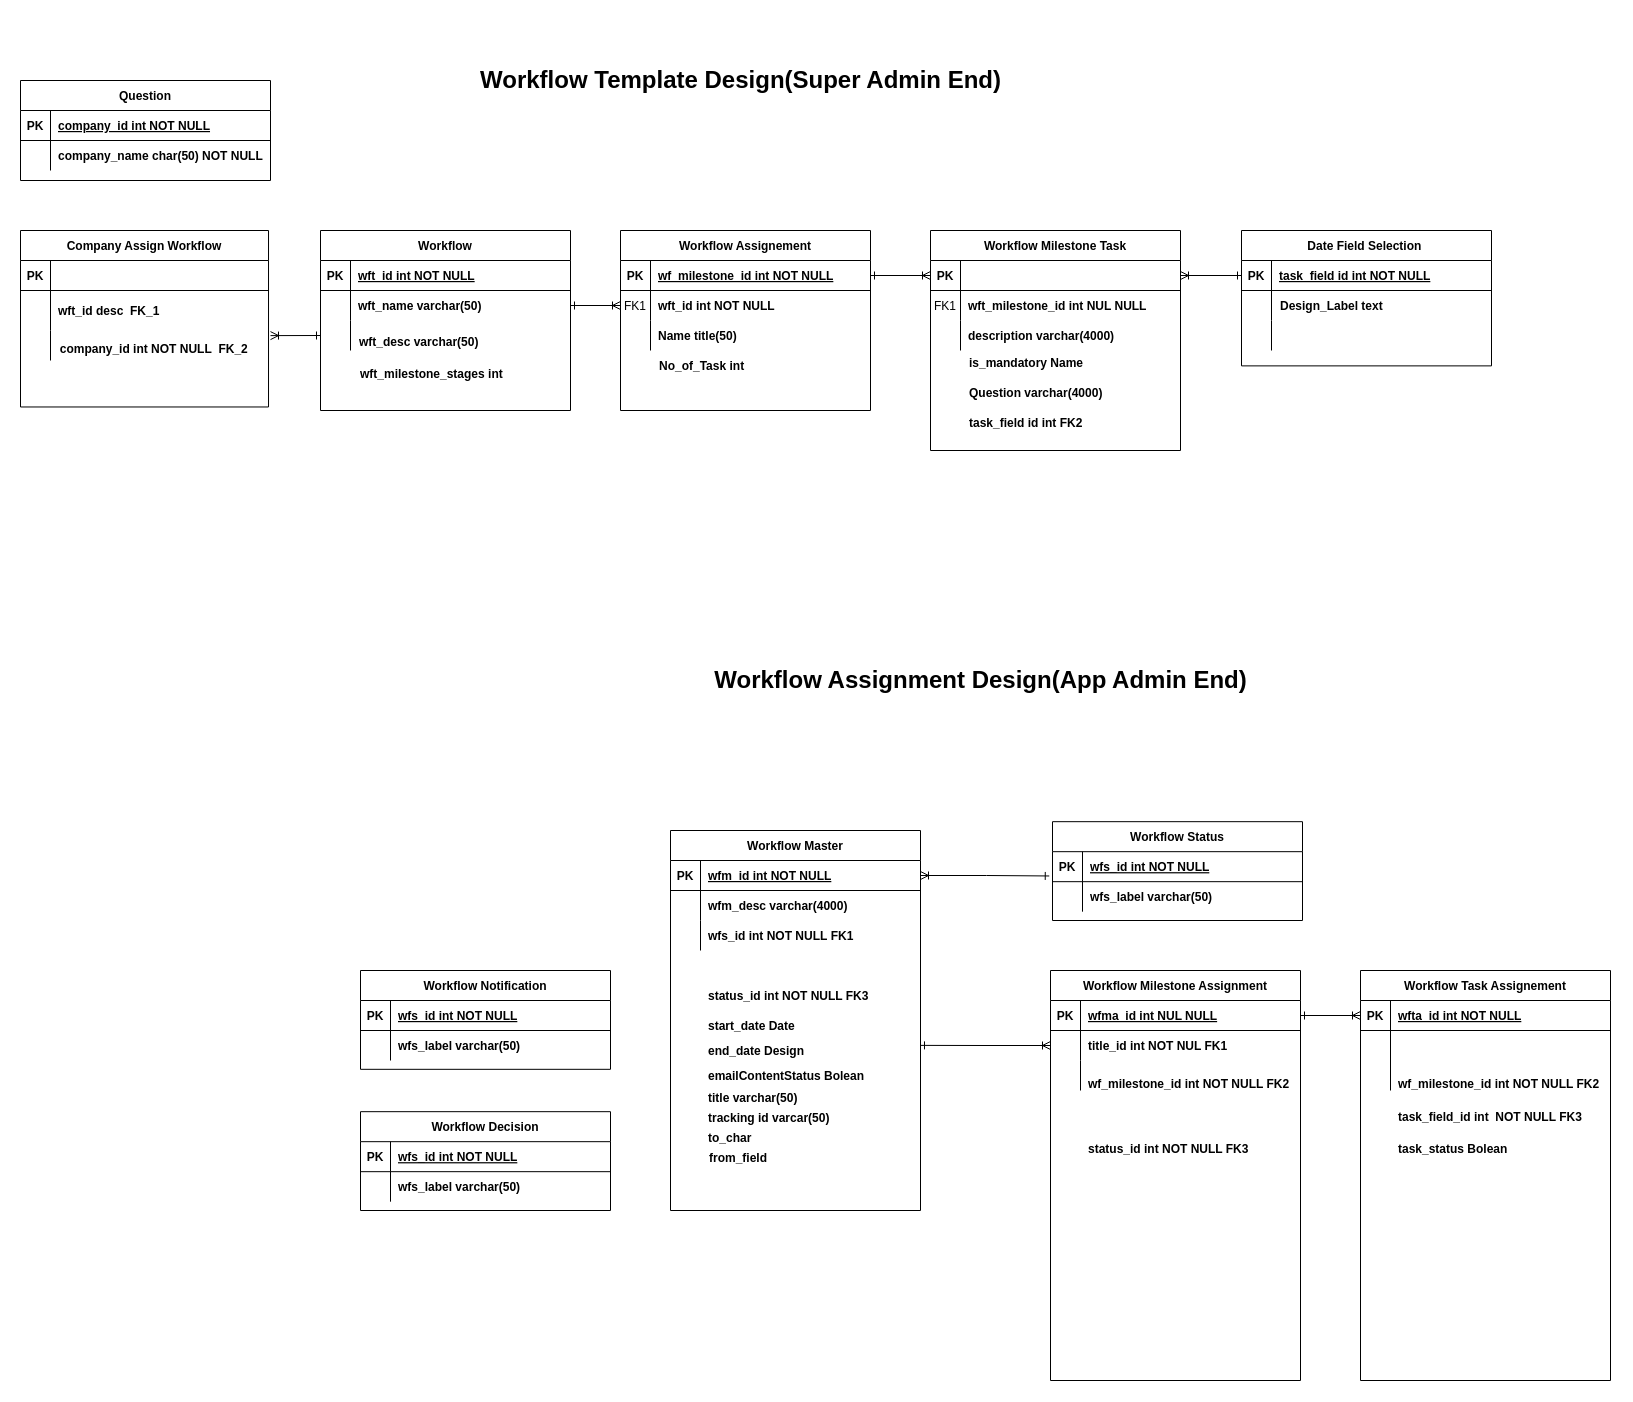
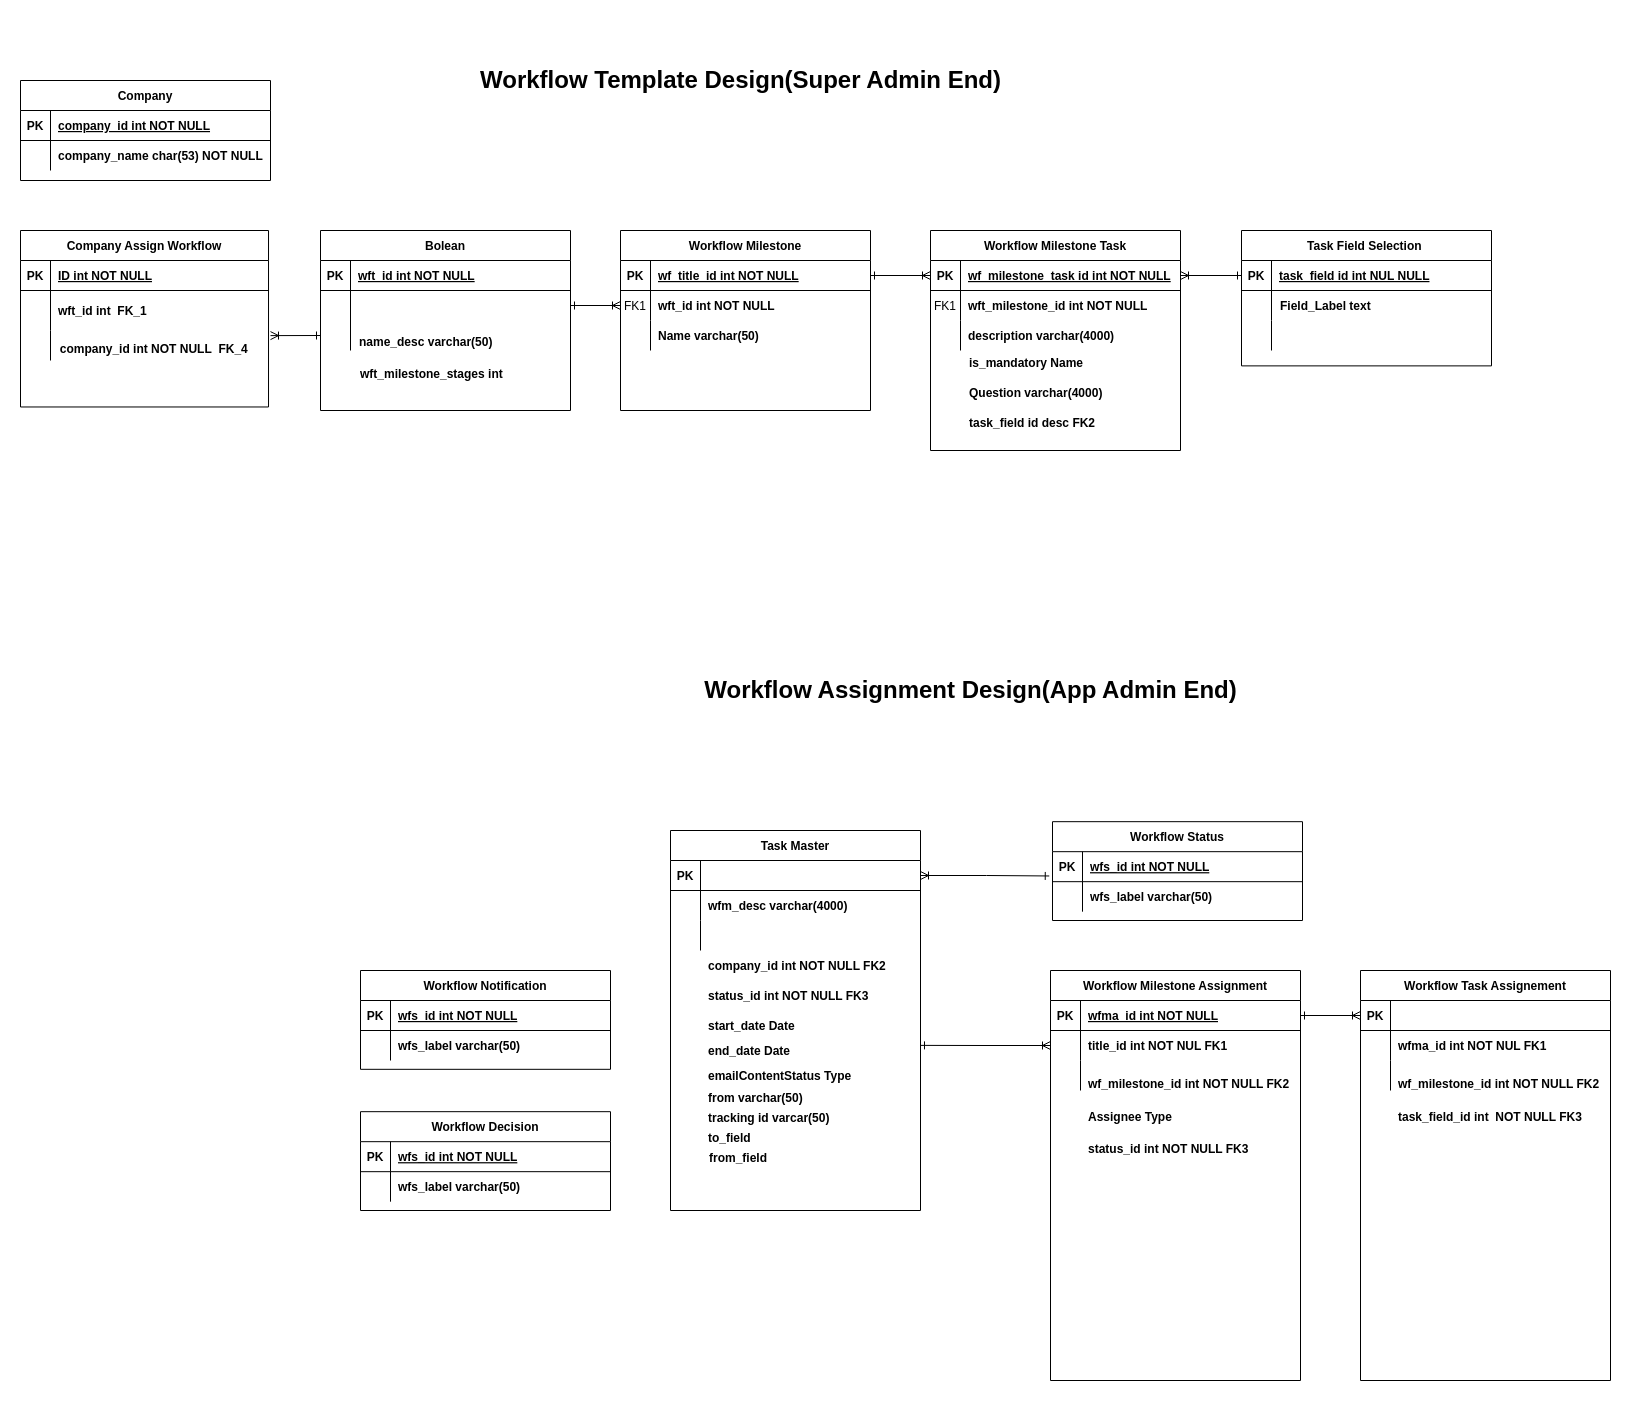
node "Question": label "Question" -> "Company"
node "company_name char(50) NOT NULL": label "company_name char(50) NOT NULL" -> "company_name char(53) NOT NULL"
node "Workflow": label "Workflow" -> "Bolean"
node "Workflow Assignement": label "Workflow Assignement" -> "Workflow Milestone"
node "Date Field Selection": label "Date Field Selection" -> "Task Field Selection"
node "ID int NOT NULL": added
node "wf_milestone_id int NOT NULL": label "wf_milestone_id int NOT NULL" -> "wf_title_id int NOT NULL"
node "wf_milestone_task id int NOT NULL": added
node "task_field id int NOT NULL": label "task_field id int NOT NULL" -> "task_field id int NUL NULL"
node "wft_name varchar(50)": removed
node "wft_milestone_id int NUL NULL": label "wft_milestone_id int NUL NULL" -> "wft_milestone_id int NOT NULL"
node "Design_Label text": label "Design_Label text" -> "Field_Label text"
node "wft_id desc FK_1": label "wft_id desc FK_1" -> "wft_id int FK_1"
node "Name title(50)": label "Name title(50)" -> "Name varchar(50)"
node "wft_desc varchar(50)": label "wft_desc varchar(50)" -> "name_desc varchar(50)"
node "company_id int NOT NULL FK_2": label "company_id int NOT NULL FK_2" -> "company_id int NOT NULL FK_4"
node "No_of_Task int": removed
node "task_field id int FK2": label "task_field id int FK2" -> "task_field id desc FK2"
node "Workflow Assignment Design(App Admin End)": moved (981, 681) -> (971, 691)
node "Workflow Master": label "Workflow Master" -> "Task Master"
node "wfm_id int NOT NULL": removed
node "wfs_id int NOT NULL FK1": removed
node "company_id int NOT NULL FK2": added
node "wfma_id int NUL NULL": label "wfma_id int NUL NULL" -> "wfma_id int NOT NULL"
node "wfta_id int NOT NULL": removed
node "wfma_id int NOT NUL FK1": added
node "end_date Design": label "end_date Design" -> "end_date Date"
node "emailContentStatus Bolean": label "emailContentStatus Bolean" -> "emailContentStatus Type"
node "title varchar(50)": label "title varchar(50)" -> "from varchar(50)"
node "Assignee Type": added
node "to_char": label "to_char" -> "to_field"
node "task_status Bolean": removed
